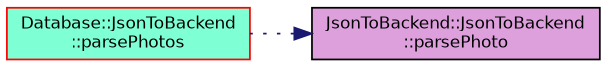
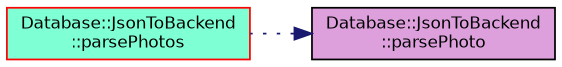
node "JsonToBackend::JsonToBackend ::parsePhoto": label "JsonToBackend::JsonToBackend ::parsePhoto" -> "Database::JsonToBackend ::parsePhoto"
